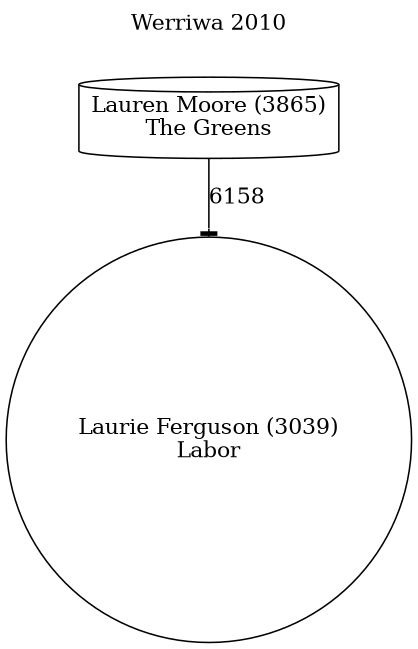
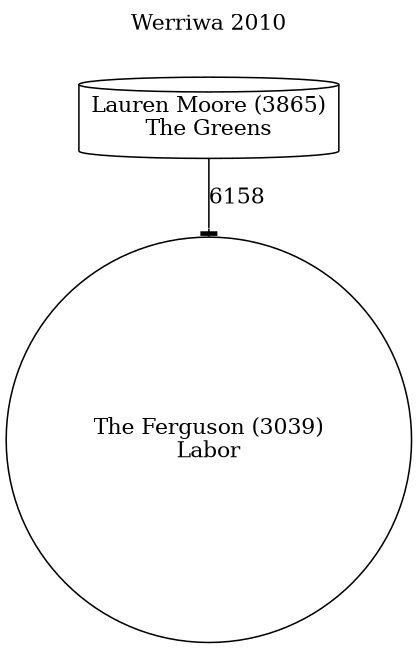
node "Laurie Ferguson (3039) Labor": label "Laurie Ferguson (3039) Labor" -> "The Ferguson (3039) Labor"
